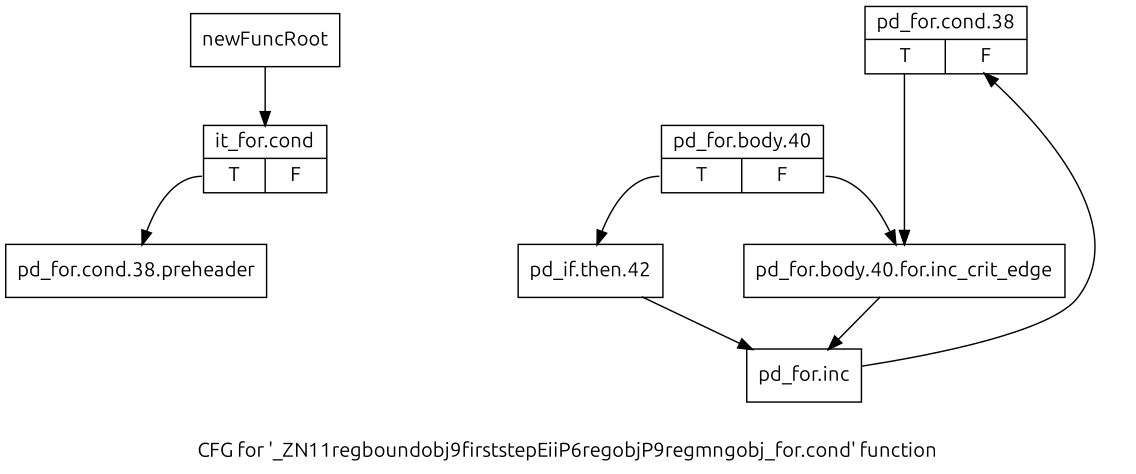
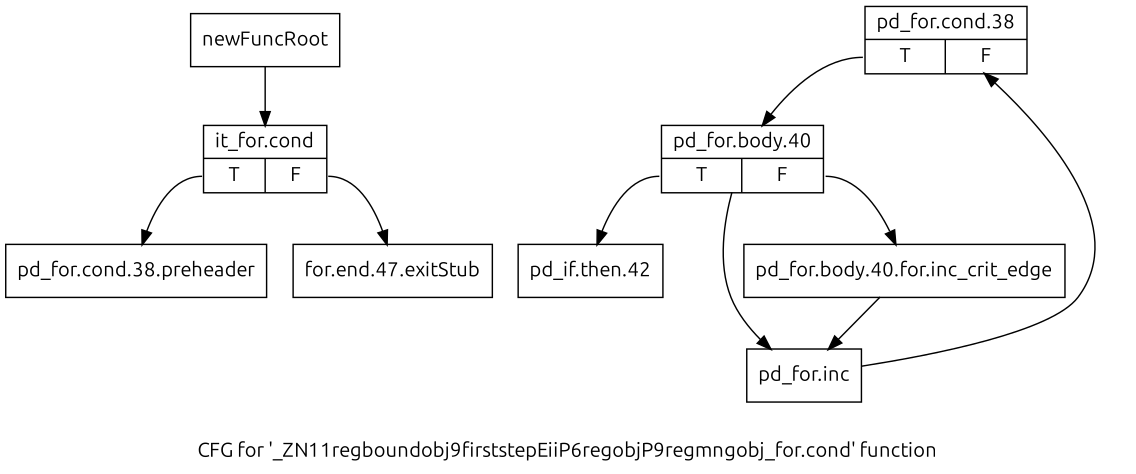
edge "pd_for.cond.38" -> "pd_for.body.40.for.inc_crit_edge": now "pd_for.cond.38" -> "pd_for.body.40"
node "for.end.47.exitStub": added
edge "pd_if.then.42" -> "pd_for.inc": now "pd_for.body.40" -> "pd_for.inc"
